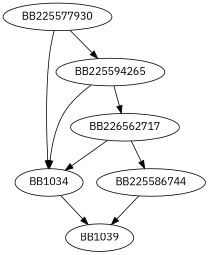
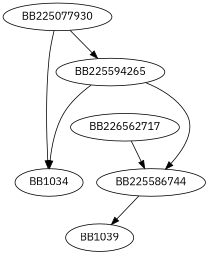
node "BB225577930": label "BB225577930" -> "BB225077930"
edge "BB225594265" -> "BB226562717": now "BB225594265" -> "BB225586744"
edge "BB226562717" -> "BB1034": removed
edge "BB1034" -> "BB1039": removed
